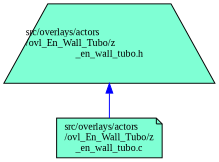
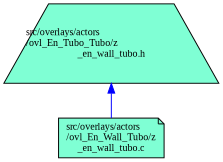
node "src/overlays/actors /ovl_En_Wall_Tubo/z _en_wall_tubo.h": label "src/overlays/actors /ovl_En_Wall_Tubo/z _en_wall_tubo.h" -> "src/overlays/actors /ovl_En_Tubo_Tubo/z _en_wall_tubo.h"
